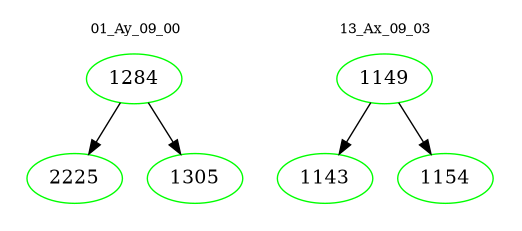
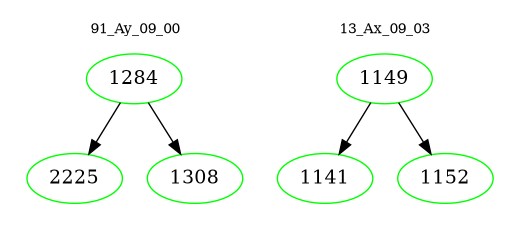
cluster "01_Ay_09_00": label "01_Ay_09_00" -> "91_Ay_09_00"
node "1305": label "1305" -> "1308"
node "1143": label "1143" -> "1141"
node "1154": label "1154" -> "1152"
